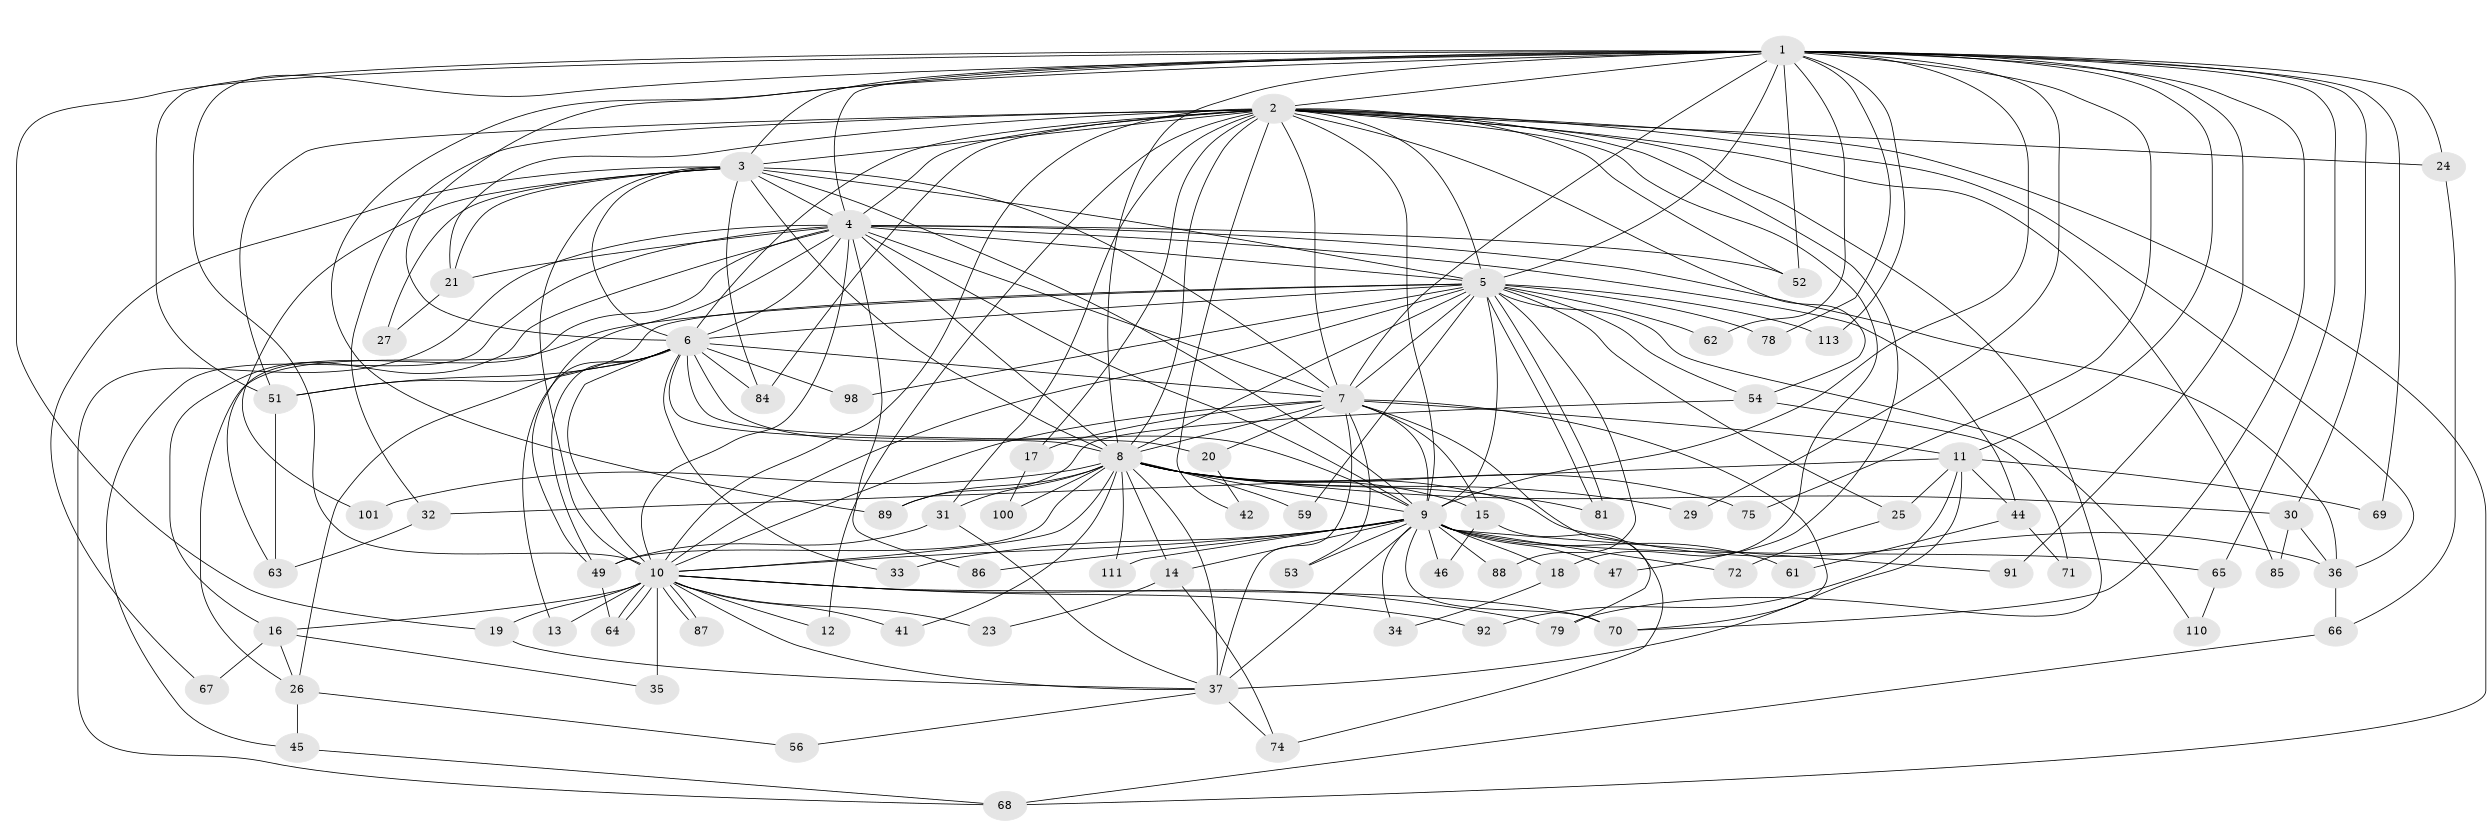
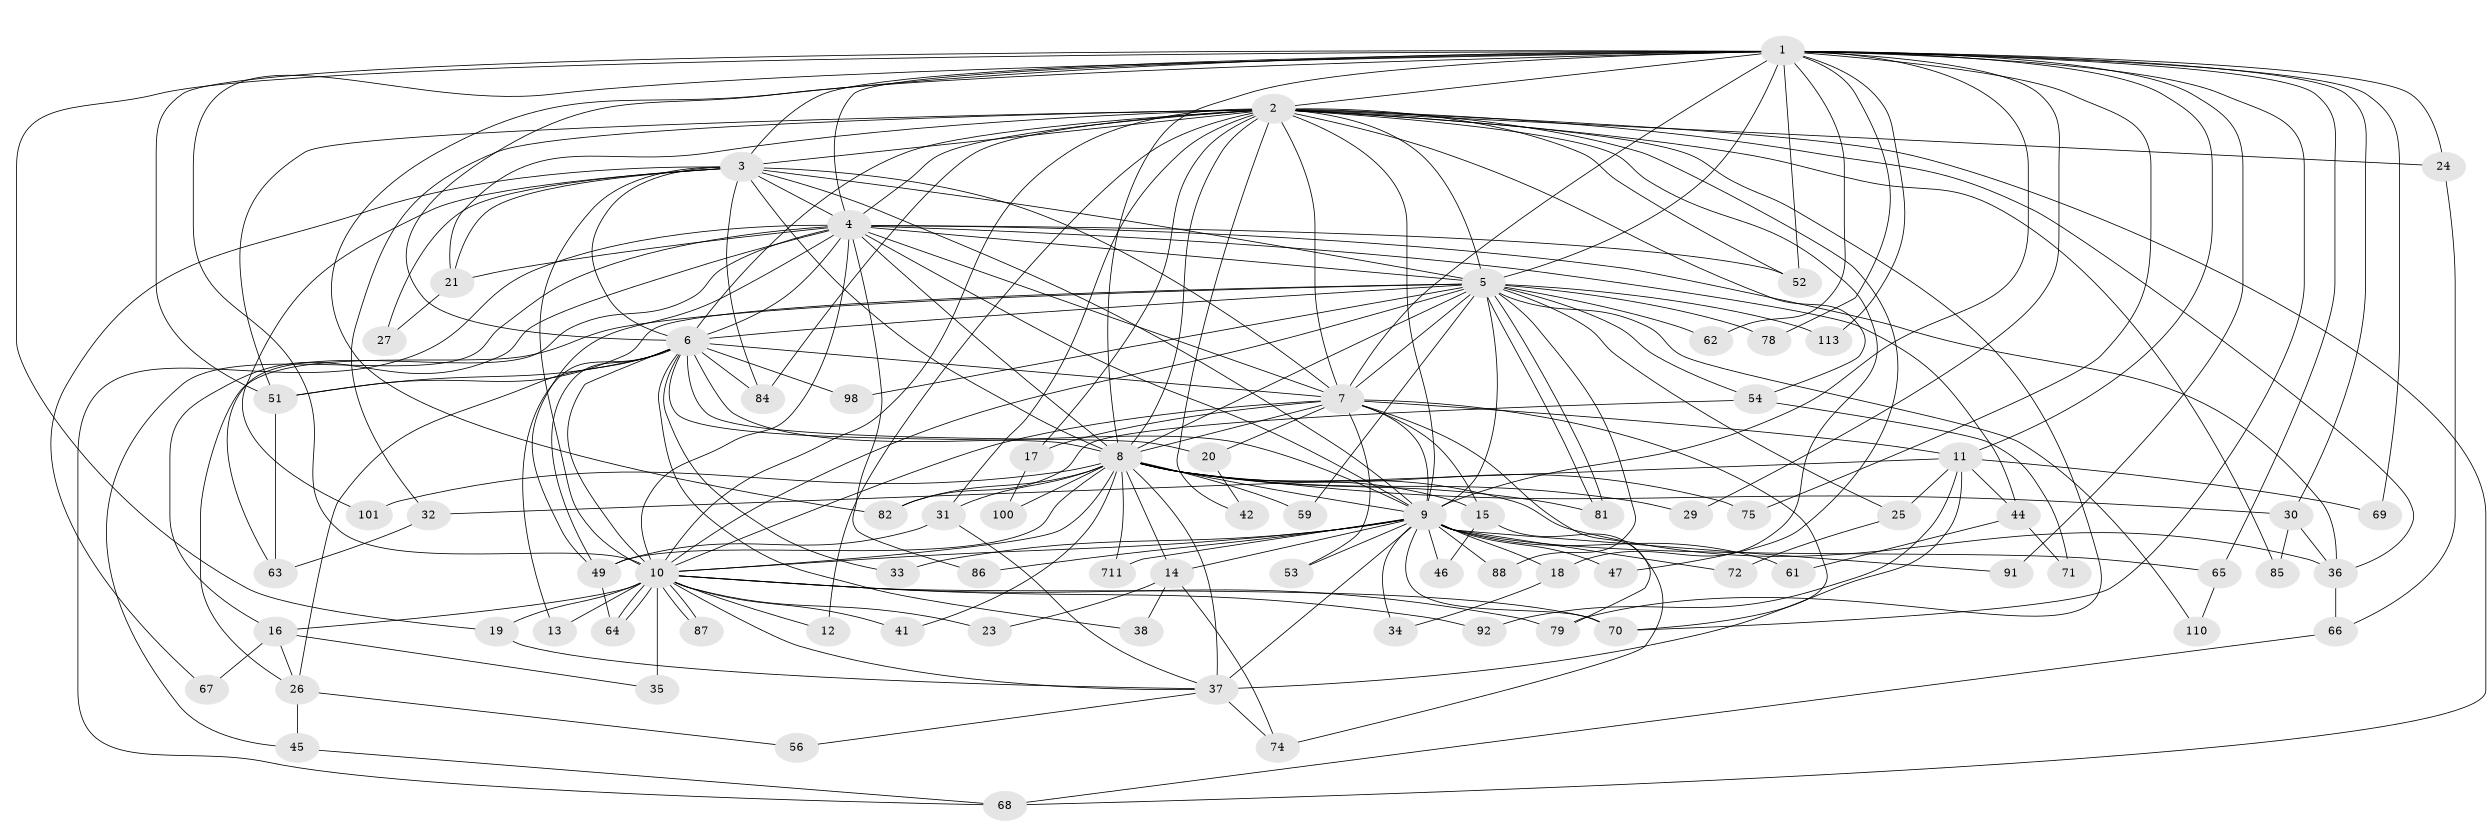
node "89": label "89" -> "82"
edge "7" -- "37": removed
node "111": label "111" -> "711"
node "38": added
